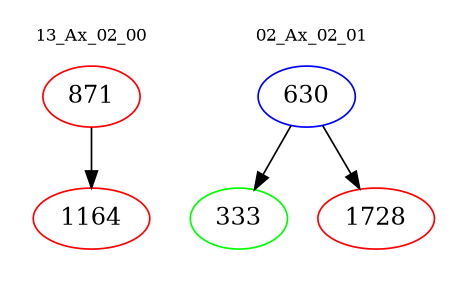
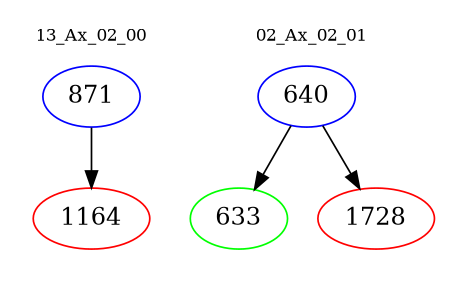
node "871": color red -> blue
node "630": label "630" -> "640"
node "333": label "333" -> "633"
